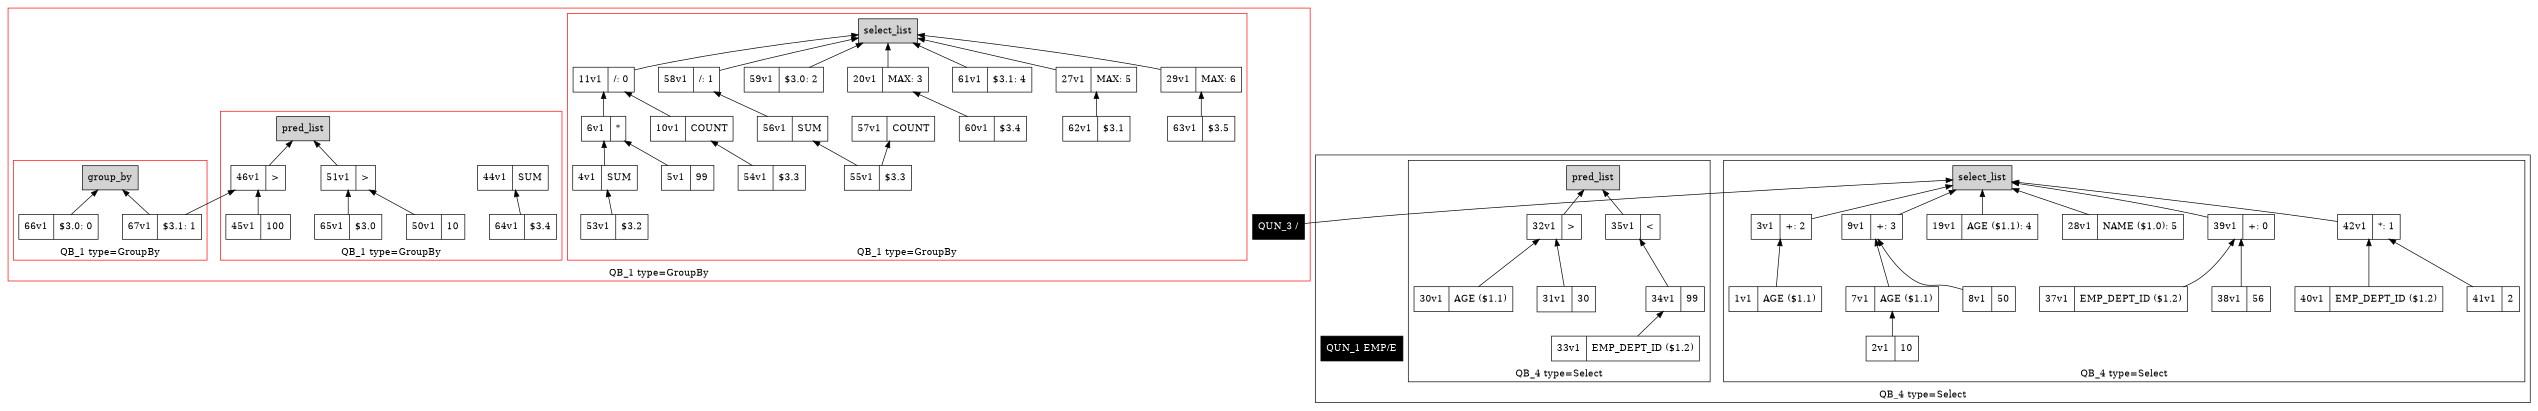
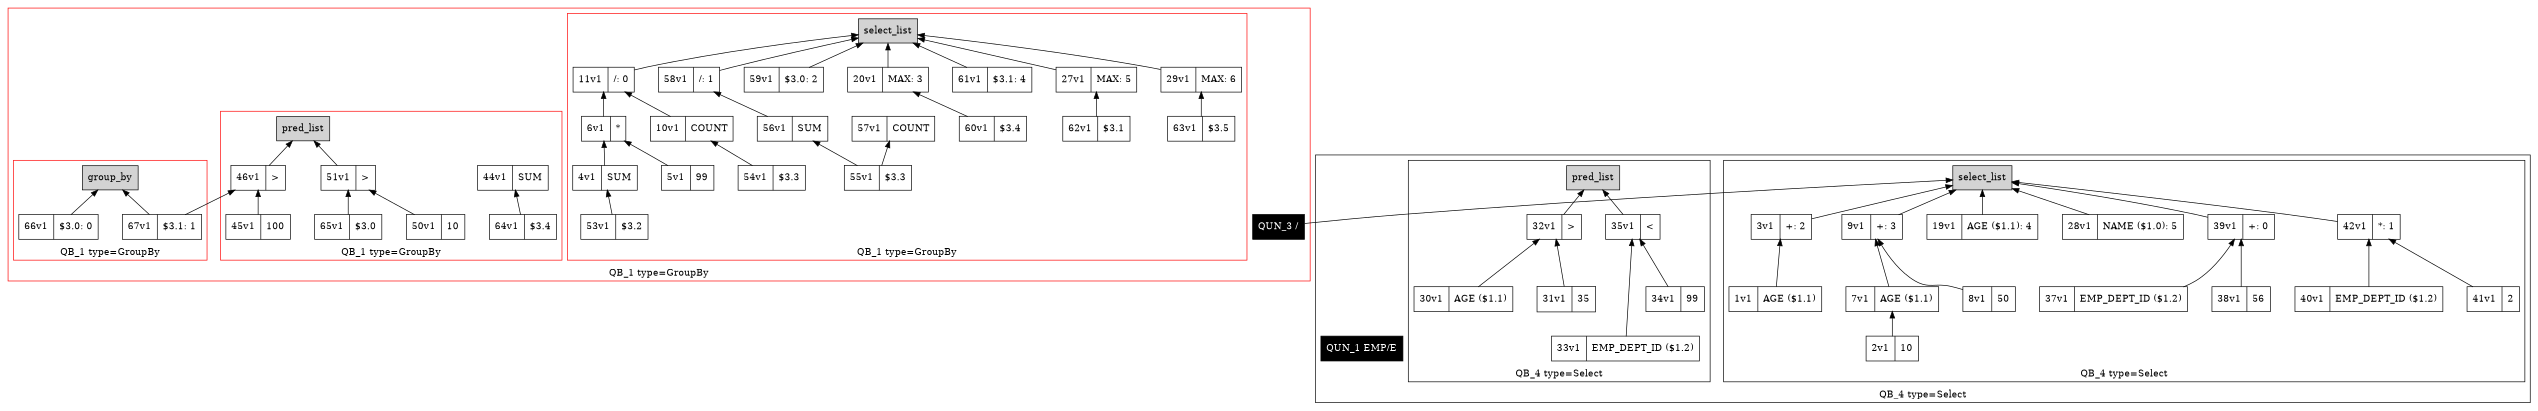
node "31v1": text "30" -> "35"
edge "33v1" -> "34v1": now "33v1" -> "35v1"
